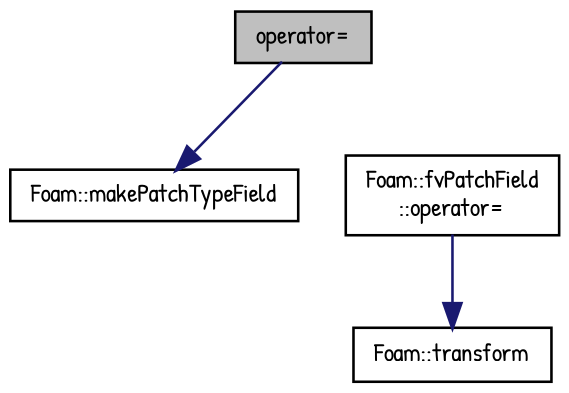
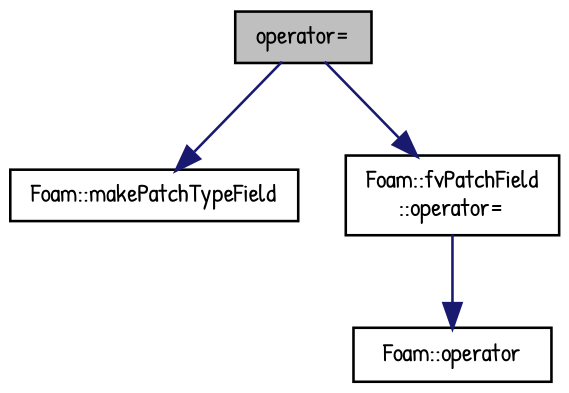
edge "operator=" -> "Foam::fvPatchField ::operator=": added
node "Foam::transform": label "Foam::transform" -> "Foam::operator"
